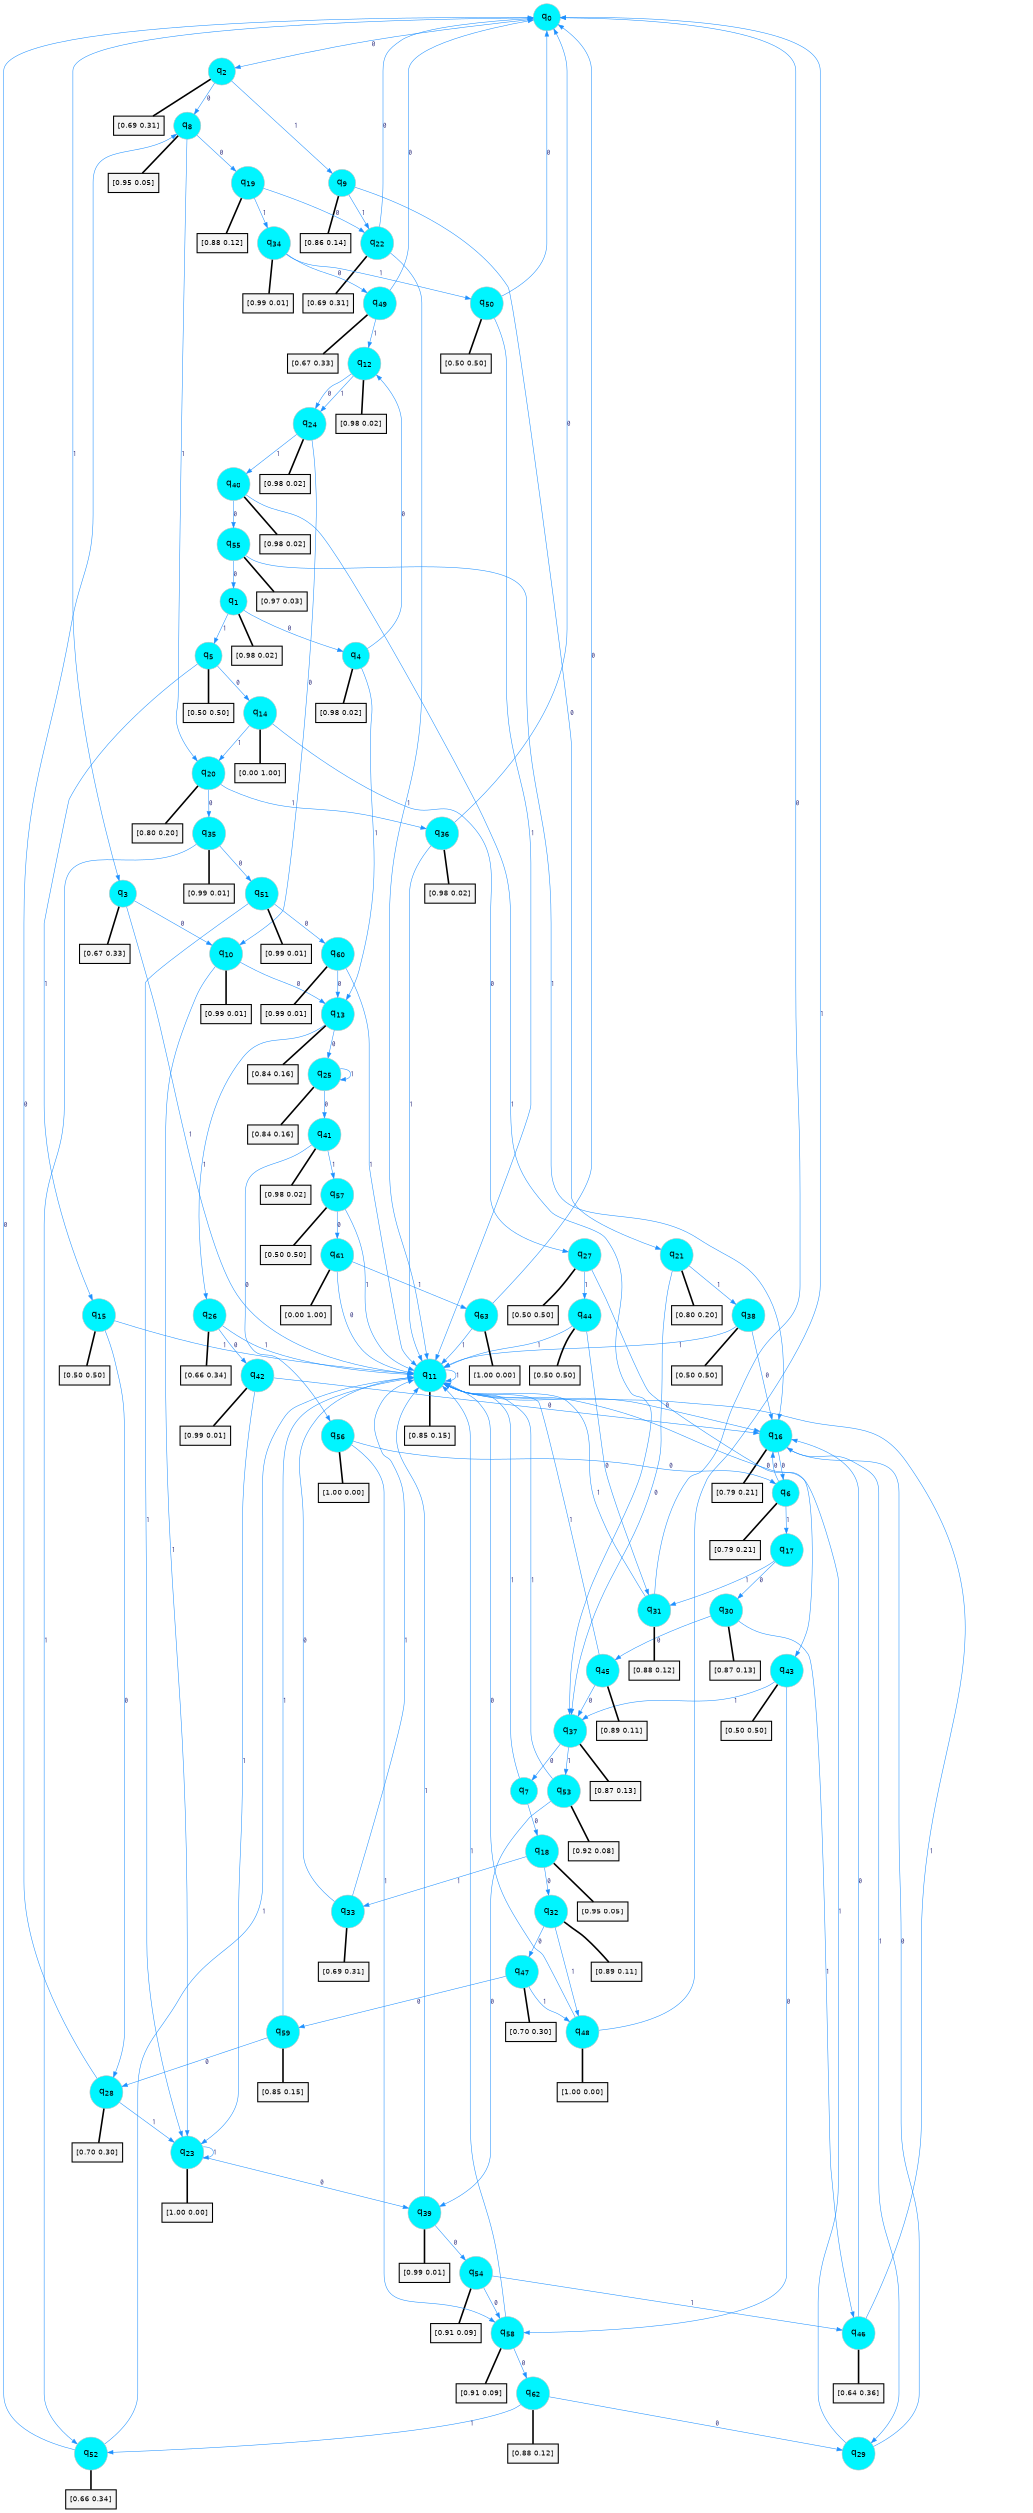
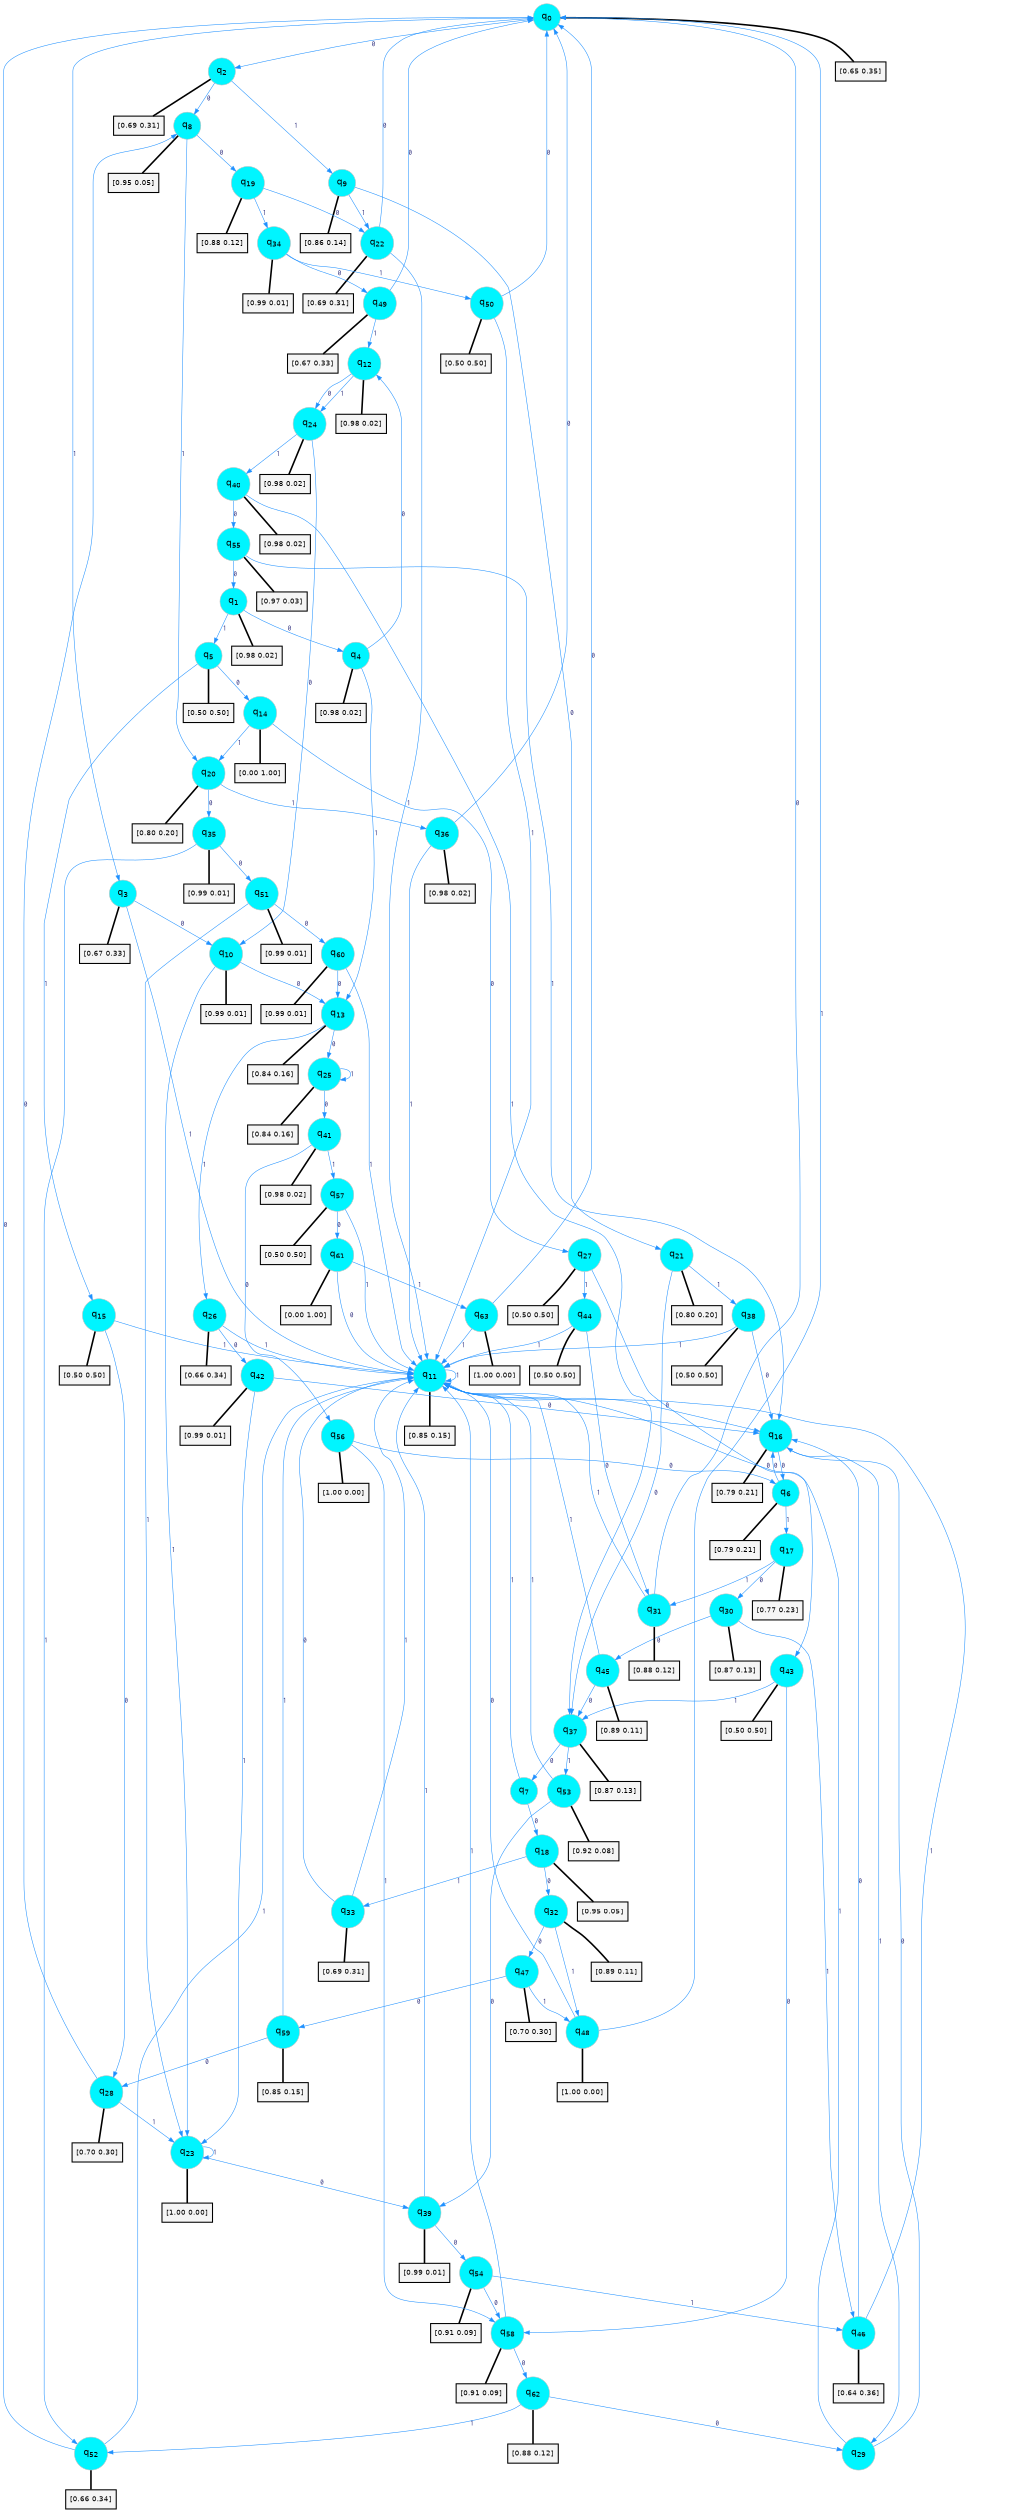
node "[0.65 0.35]": added
node "[0.77 0.23]": added
